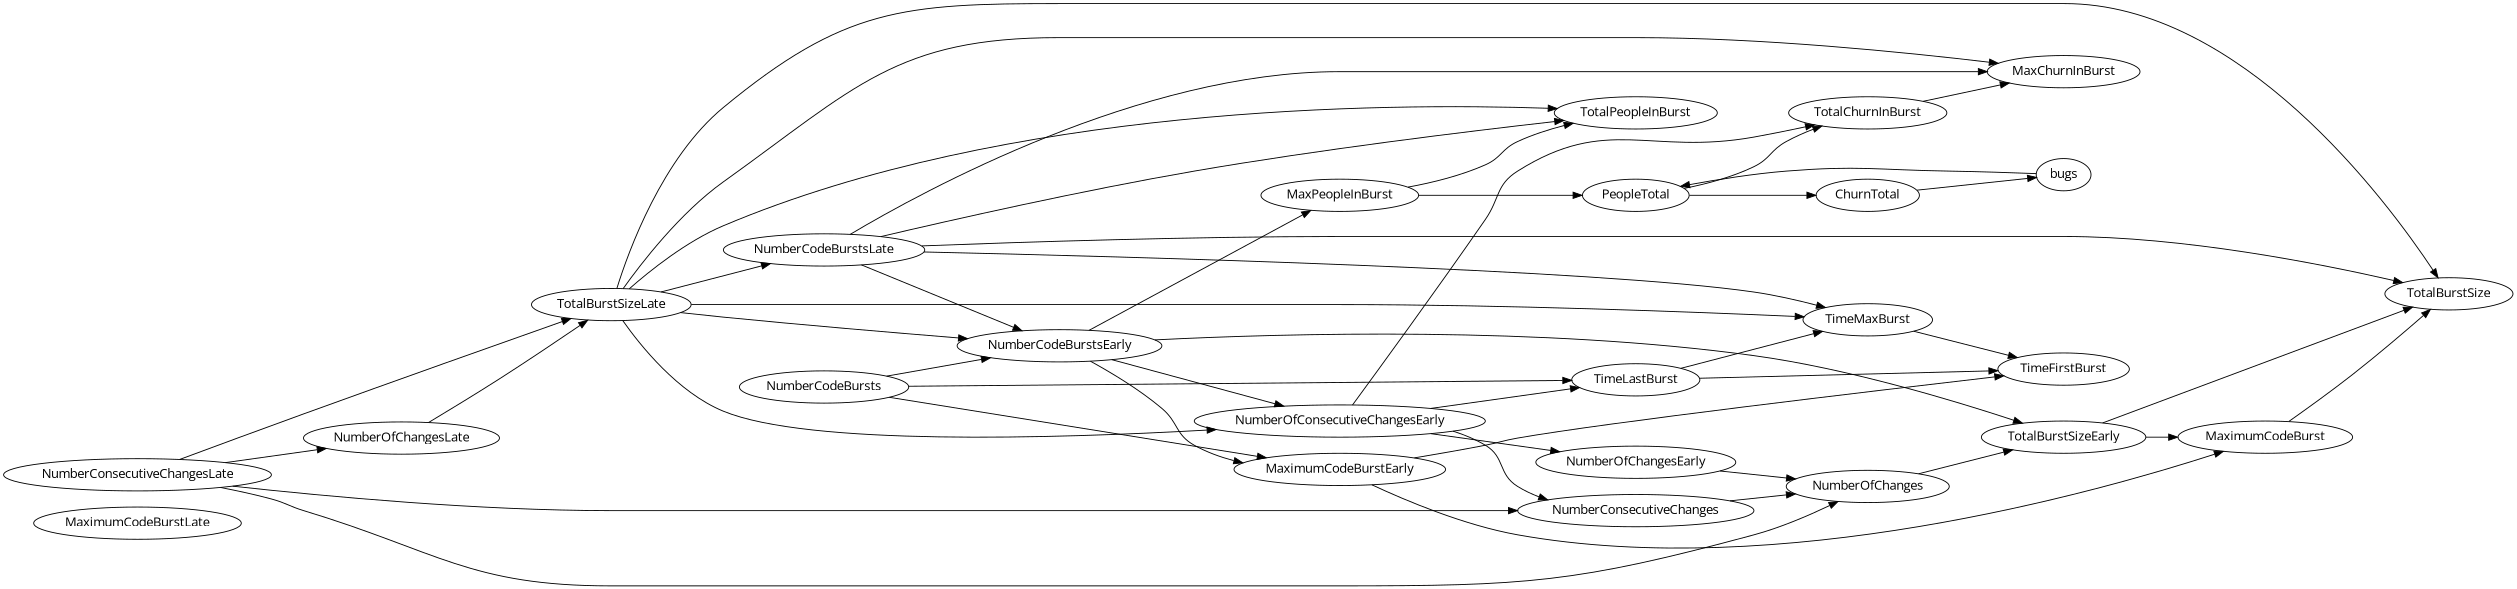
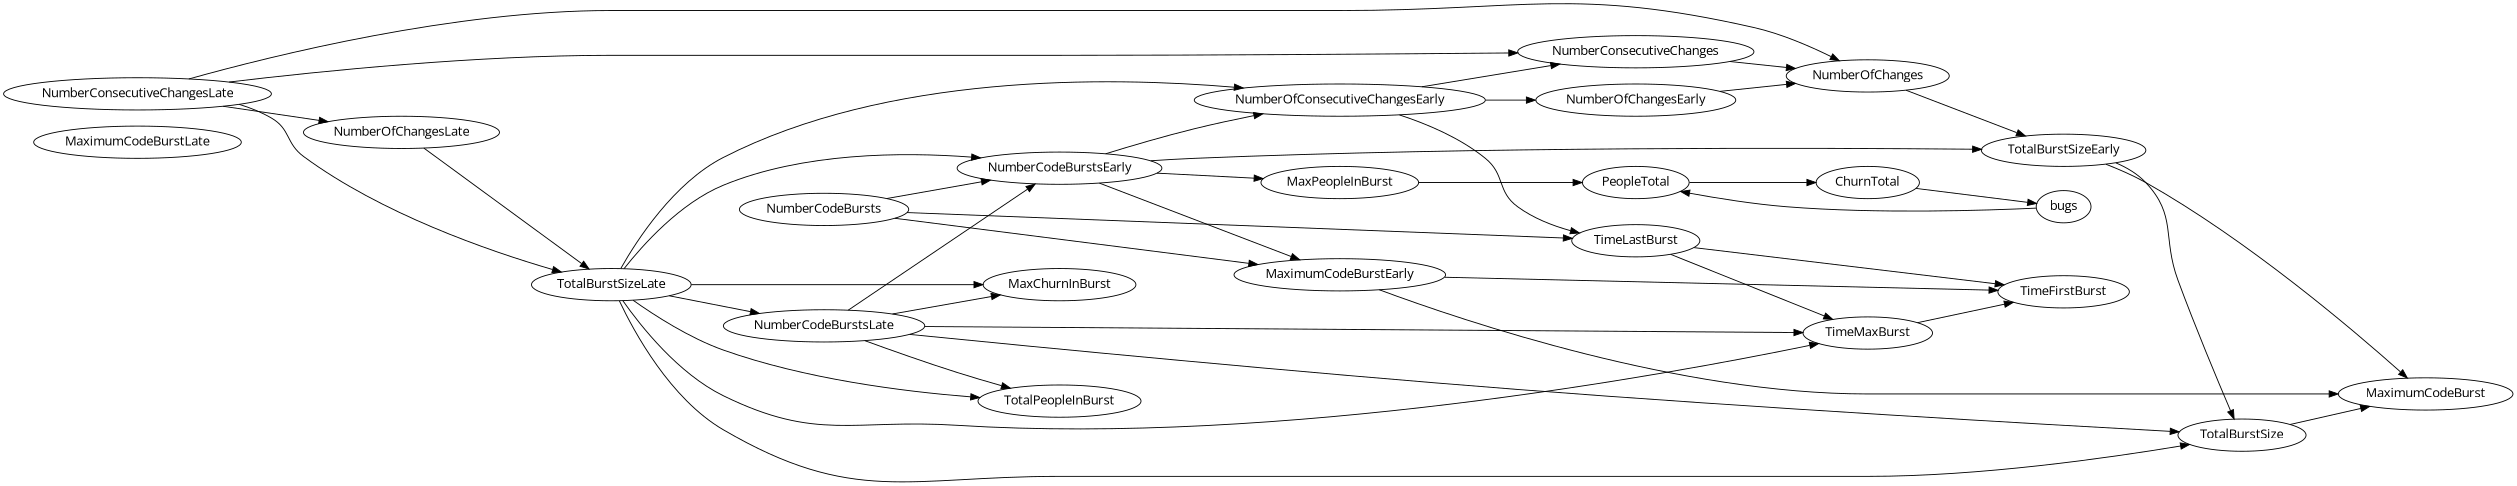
node "TotalChurnInBurst": removed
edge "MaxPeopleInBurst" -> "TotalPeopleInBurst": removed
edge "MaximumCodeBurst" -> "TotalBurstSize": reversed
